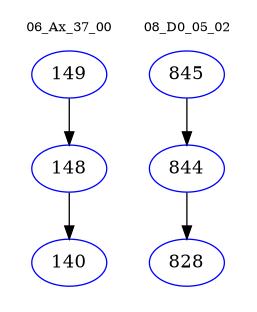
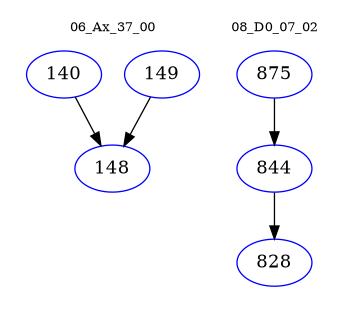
cluster "08_D0_05_02": label "08_D0_05_02" -> "08_D0_07_02"
node "845": label "845" -> "875"
edge "148" -> "140": reversed
